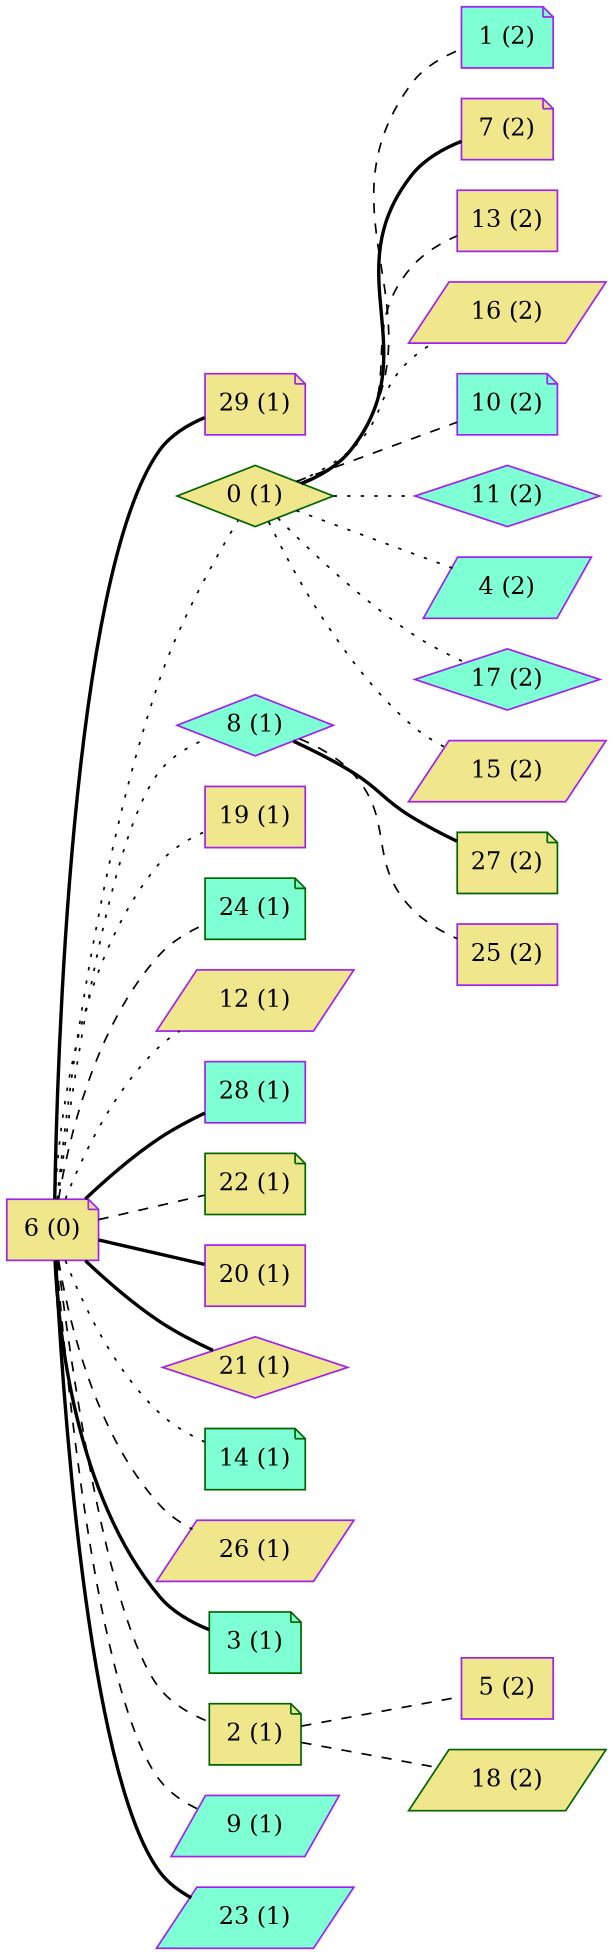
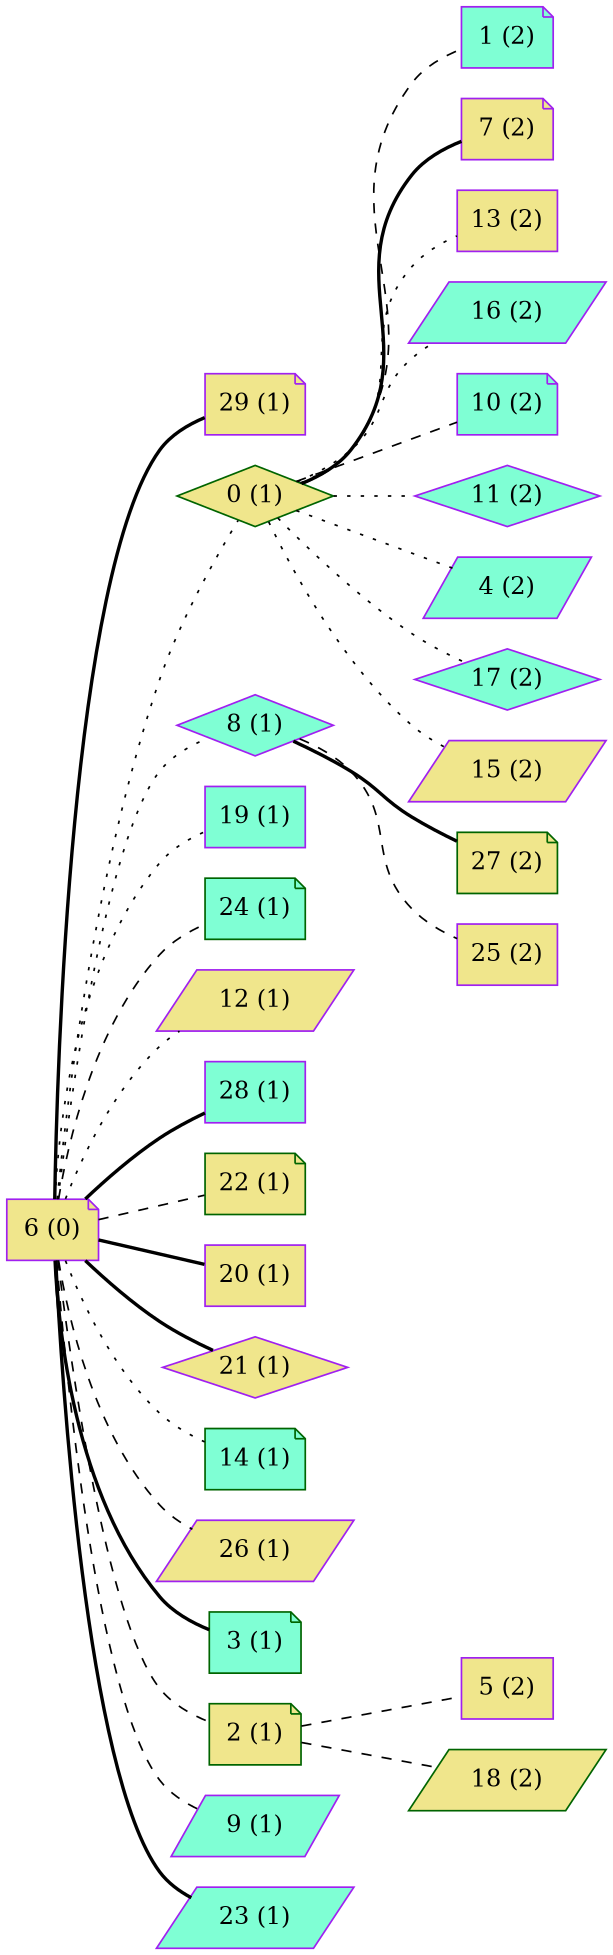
edge "13 (2)" -- "0 (1)": style dashed -> dotted
node "16 (2)": fillcolor khaki -> aquamarine
node "19 (1)": fillcolor khaki -> aquamarine
